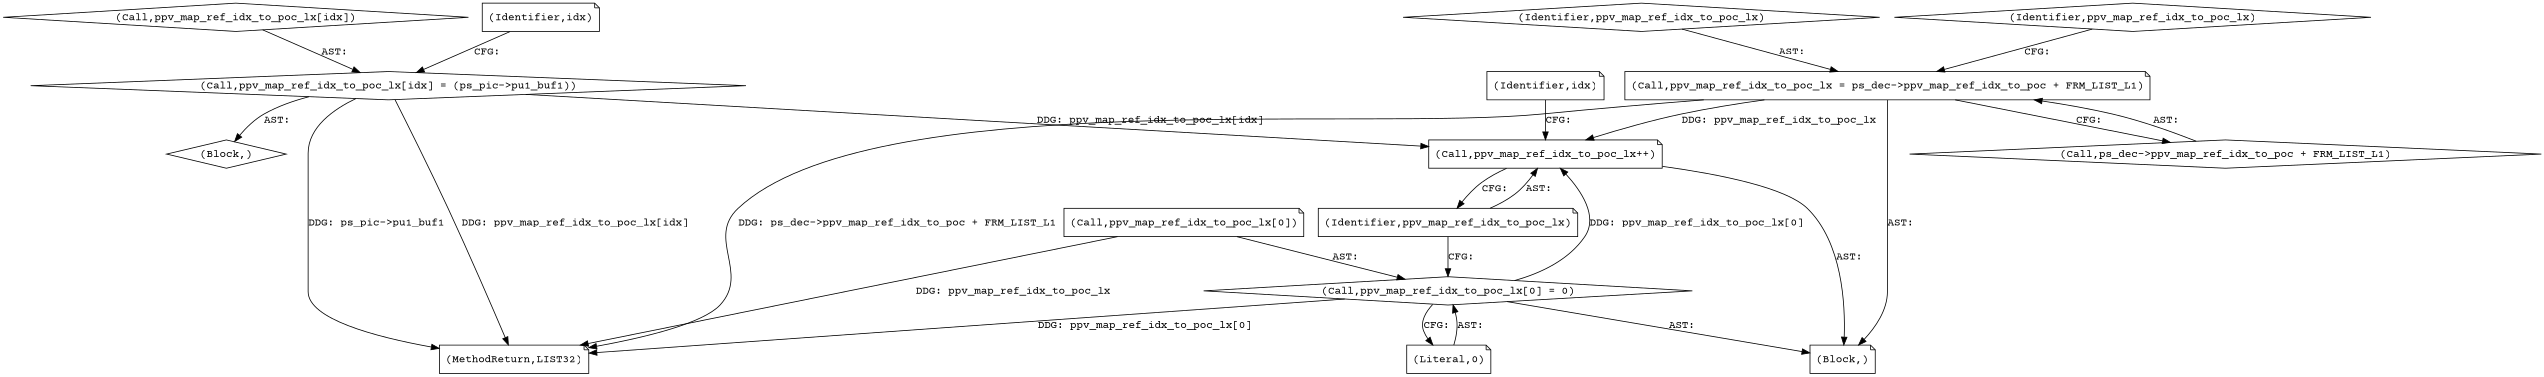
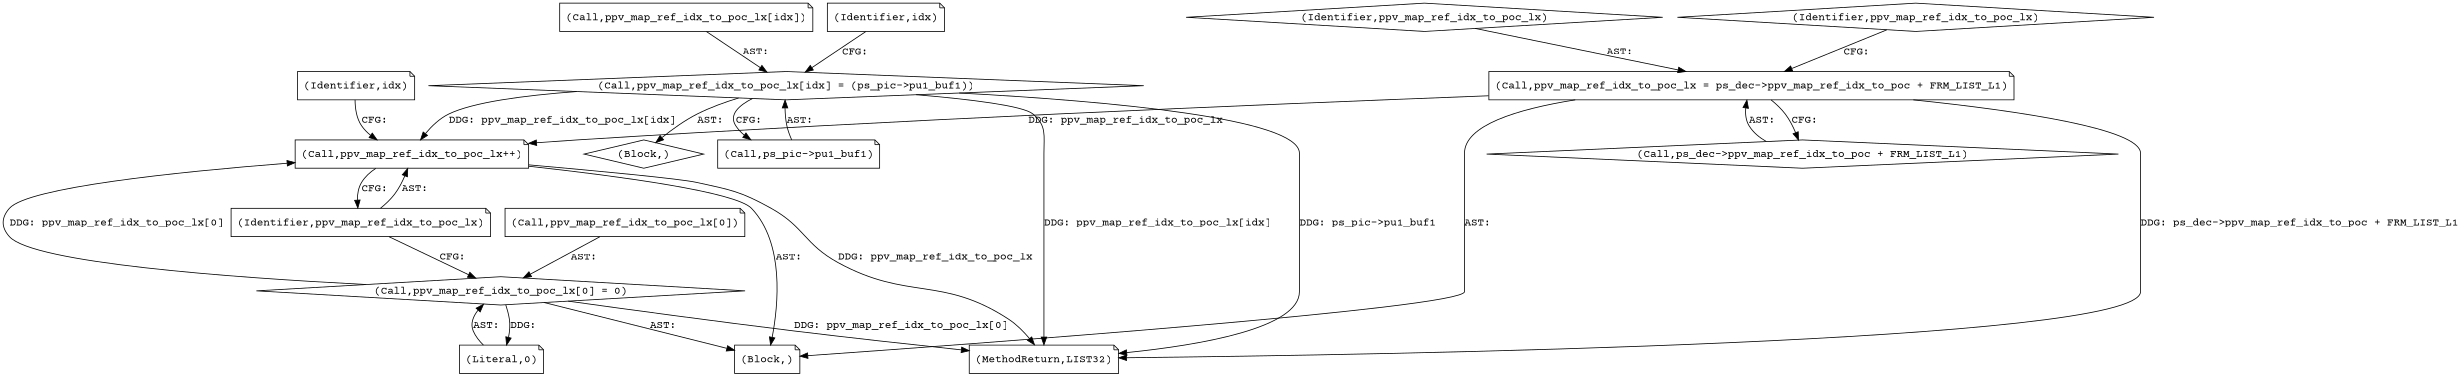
node "(Call,ppv_map_ref_idx_to_poc_lx[idx])": shape diamond -> note
node "(Call,ps_pic->pu1_buf1)": added
edge "(Call,ppv_map_ref_idx_to_poc_lx[0])" -> "(MethodReturn,LIST32)": now "(Call,ppv_map_ref_idx_to_poc_lx++)" -> "(MethodReturn,LIST32)"
edge "(Call,ppv_map_ref_idx_to_poc_lx[0] = 0)" -> "(Literal,0)": label "CFG: " -> "DDG: "
